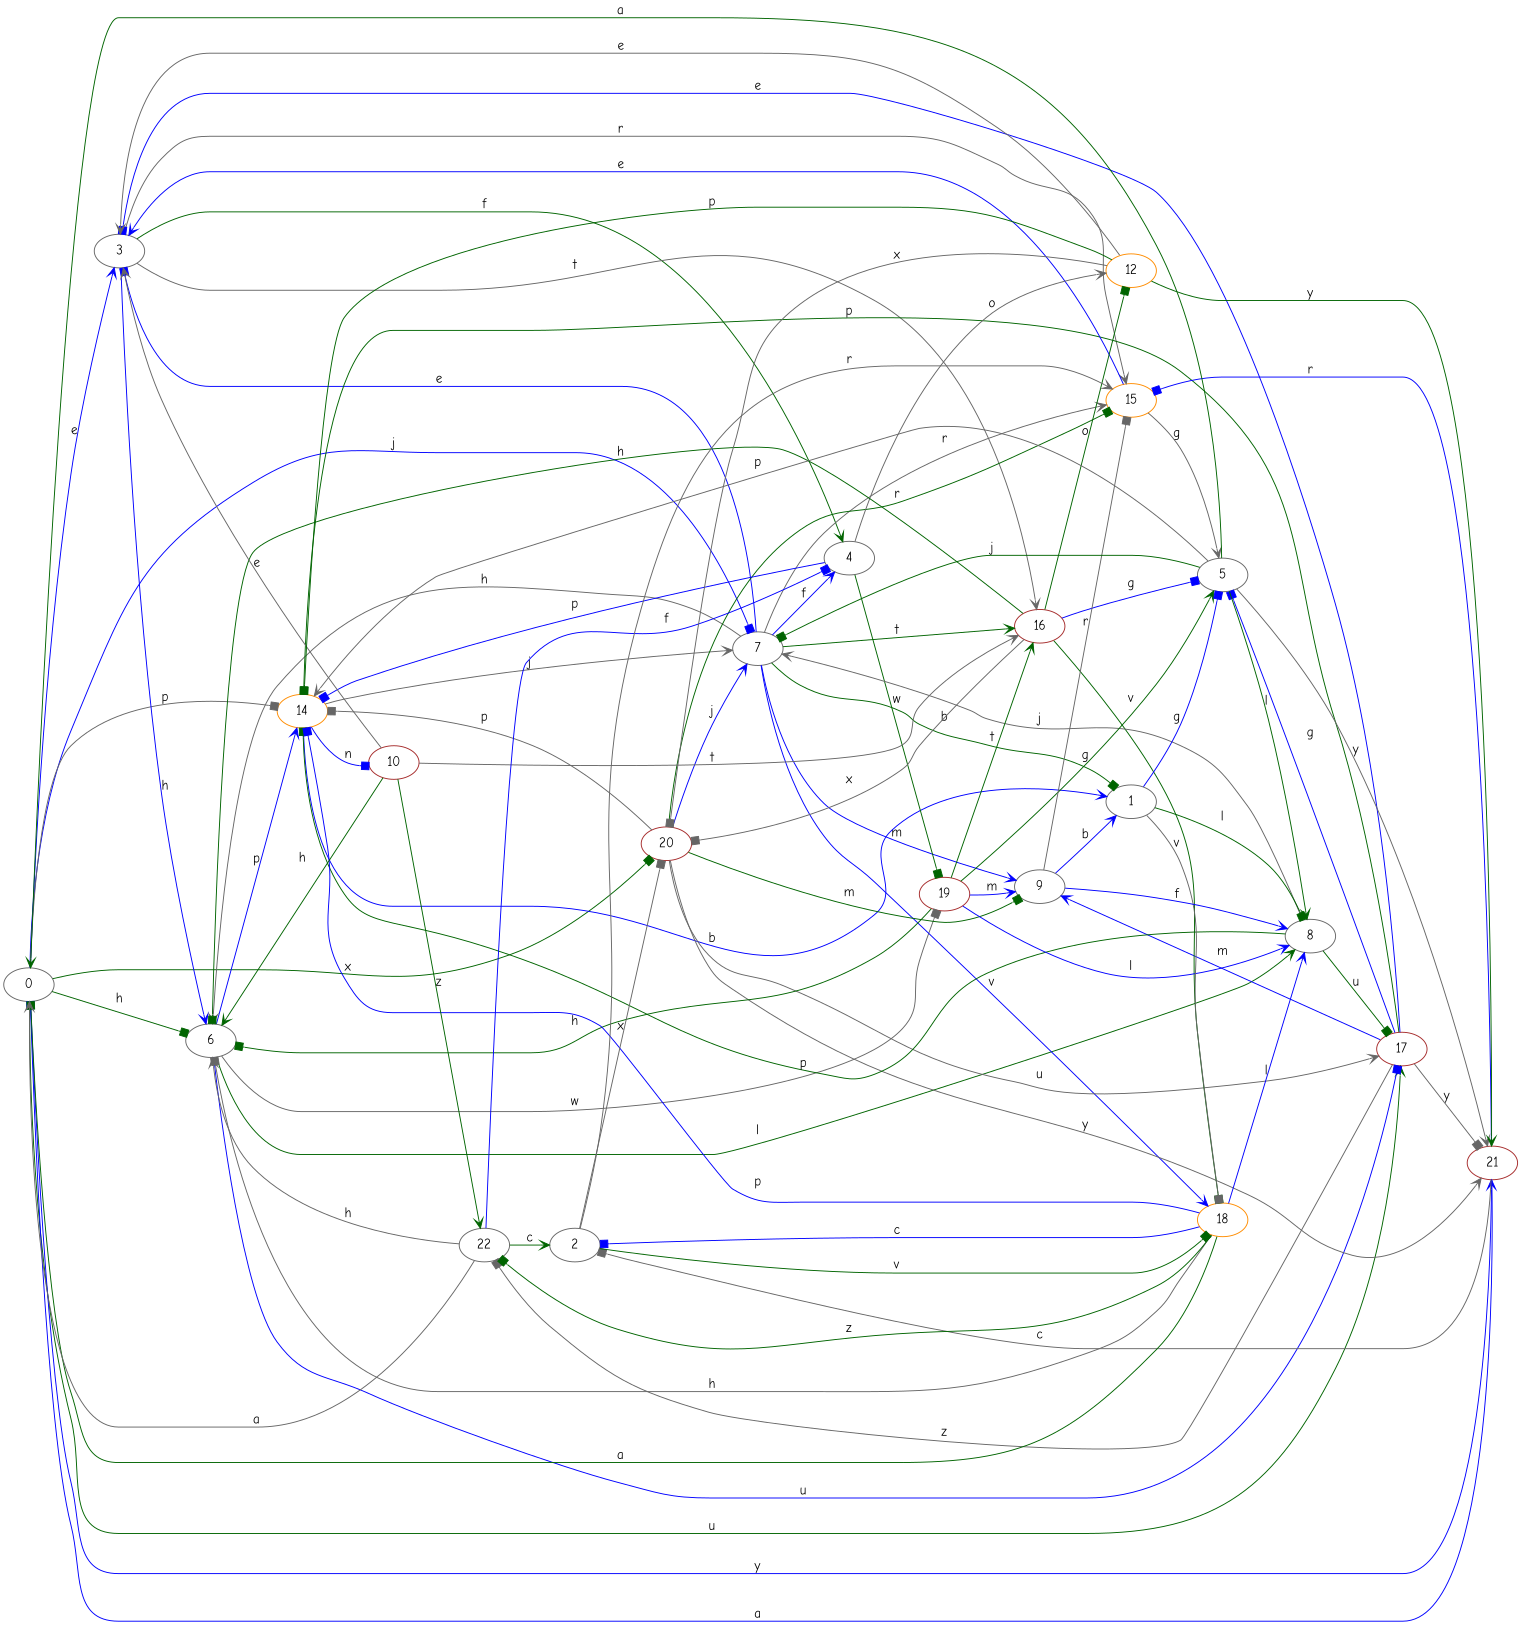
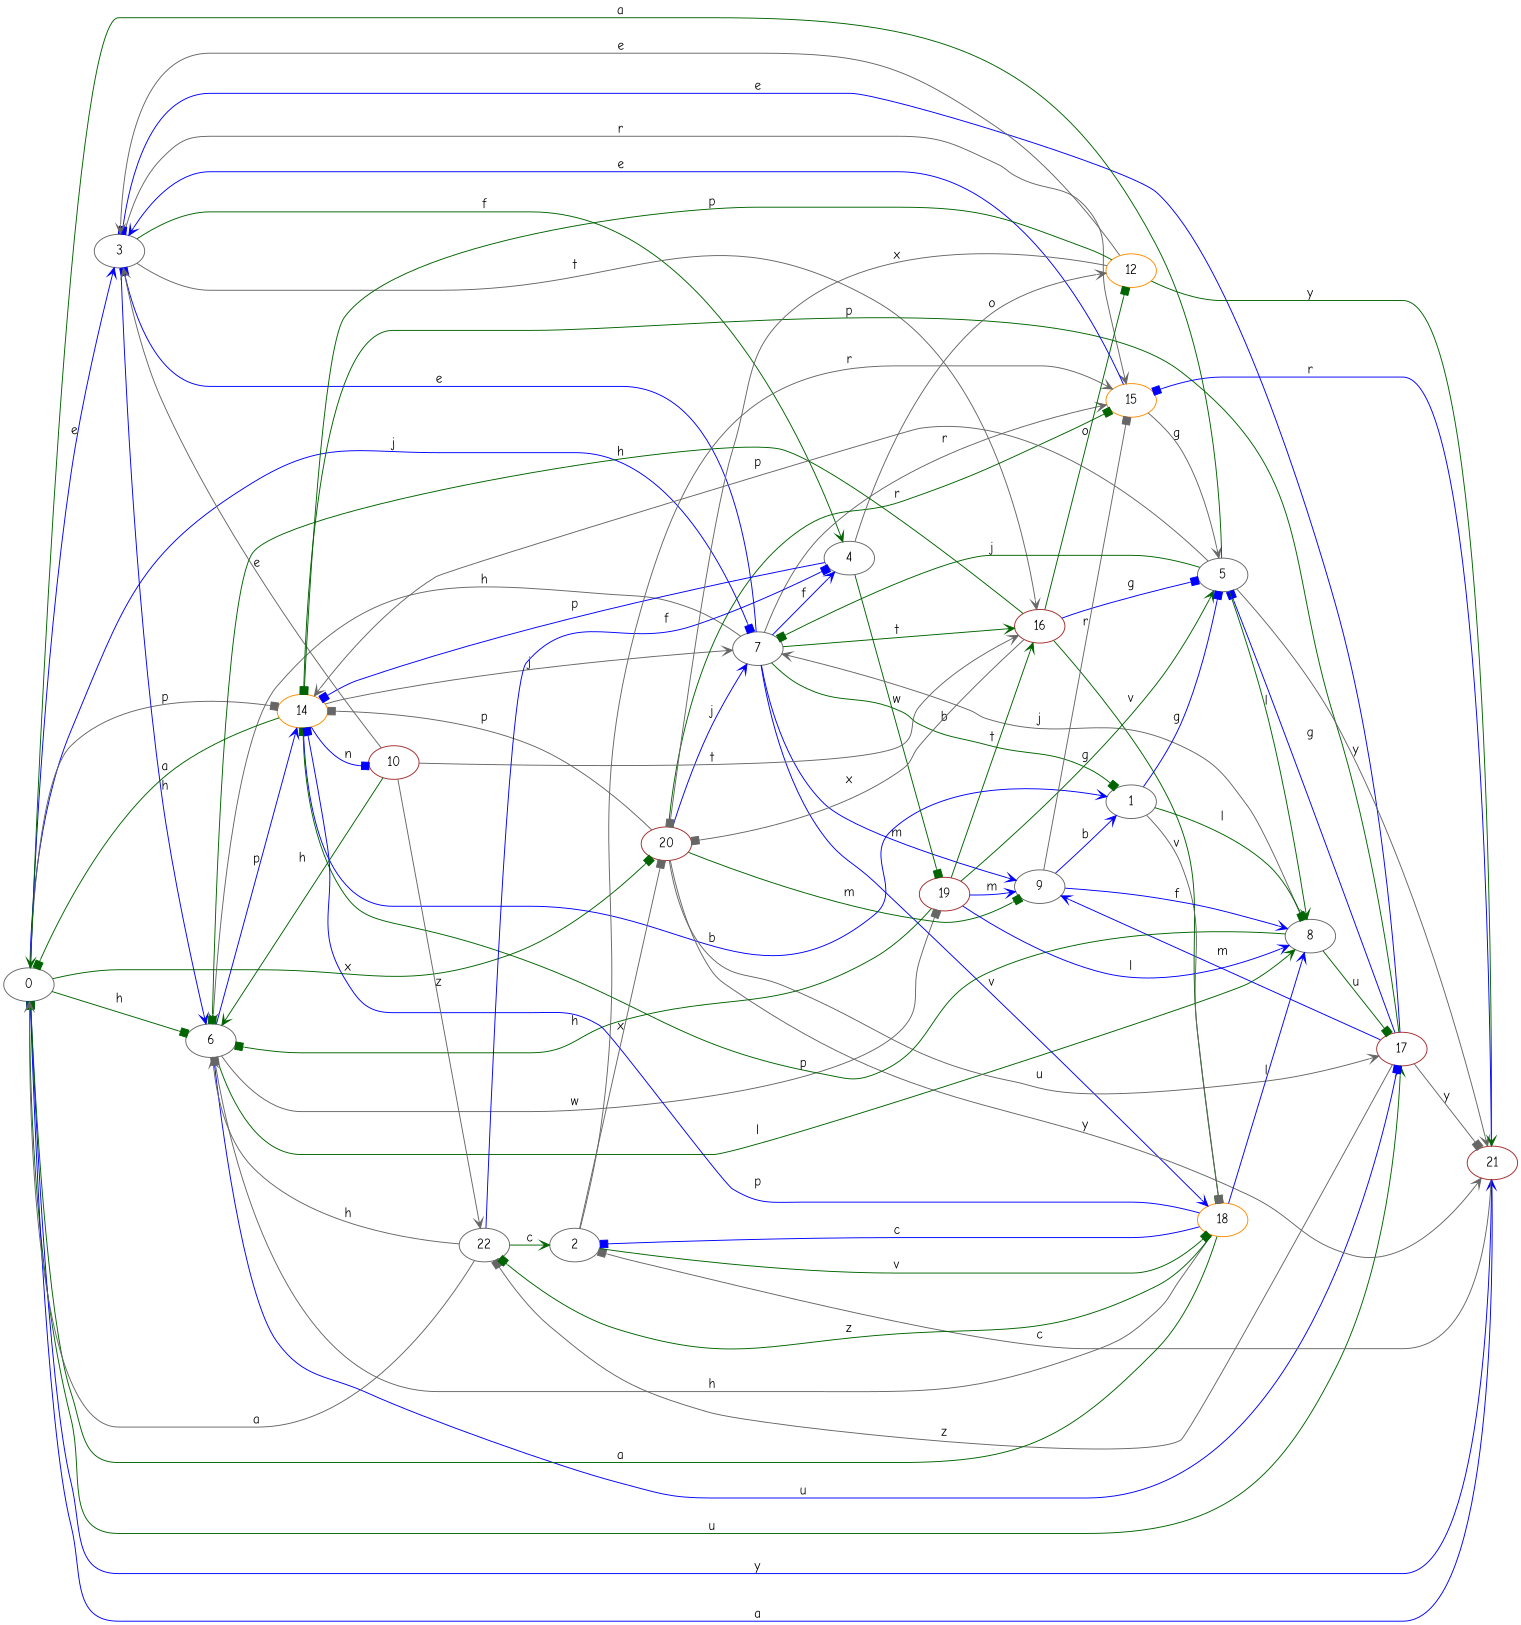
edge "14" -> "0": added, label "a"
edge "10" -> "22": color darkgreen -> gray40
